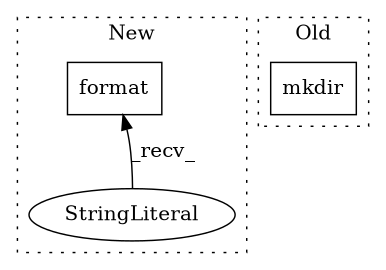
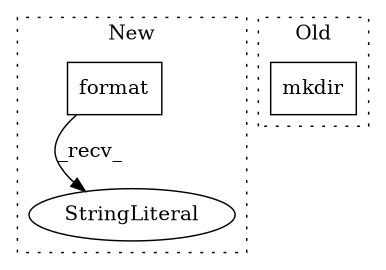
edge "StringLiteral" -> "format": reversed
